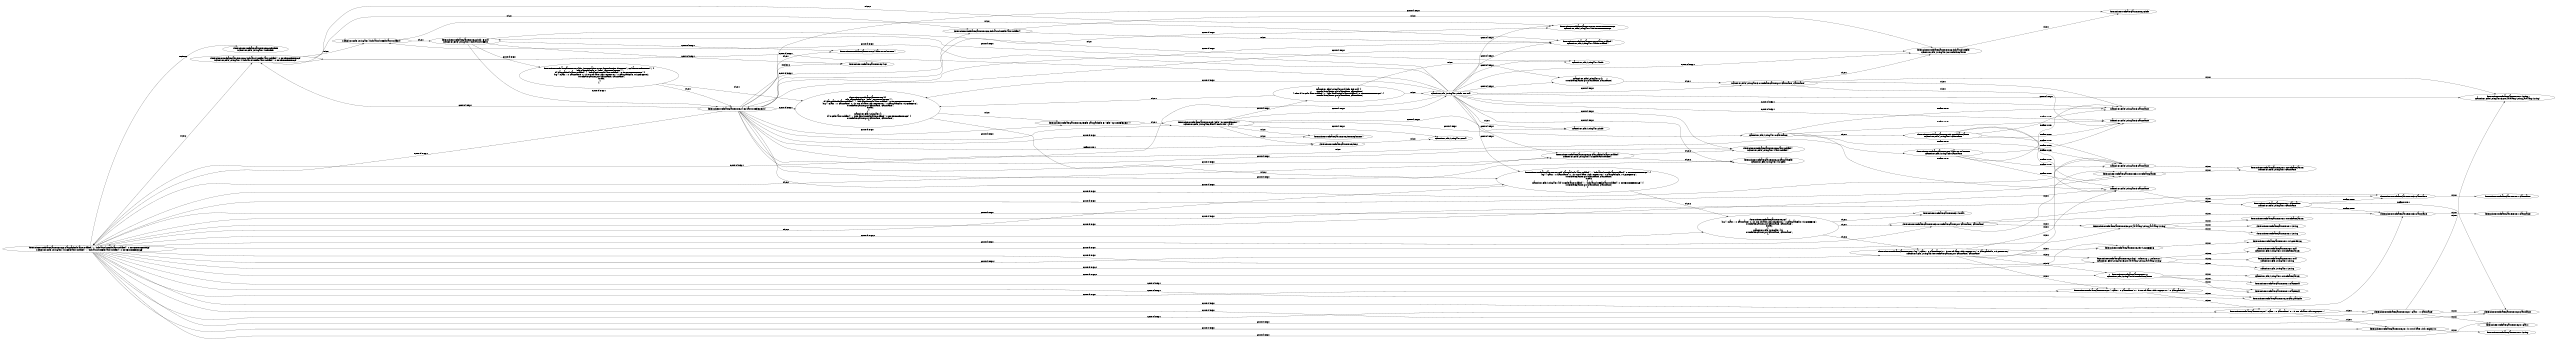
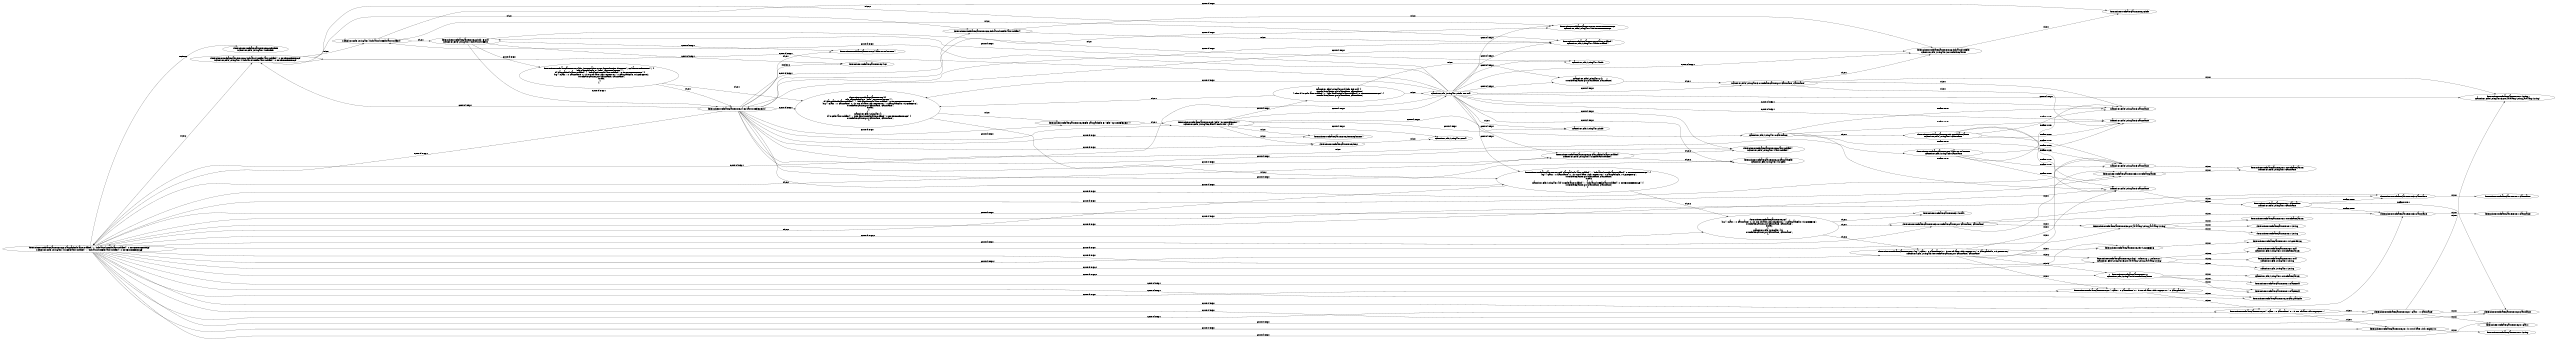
edge "determineOutOfDateClasses#?#24:e2.hasMoreElements()" -> "determineOutOfDateClasses#?#26:info": now "scanDir#?,File,String[]#14:info.absoluteFile.lastModified()" -> "determineOutOfDateClasses#?#26:info"
edge "determineOutOfDateClasses#?#24:e2.hasMoreElements()" -> "determineOutOfDateClasses#?#25:e2": label "Define Use:1" -> "Control Dep:1"
